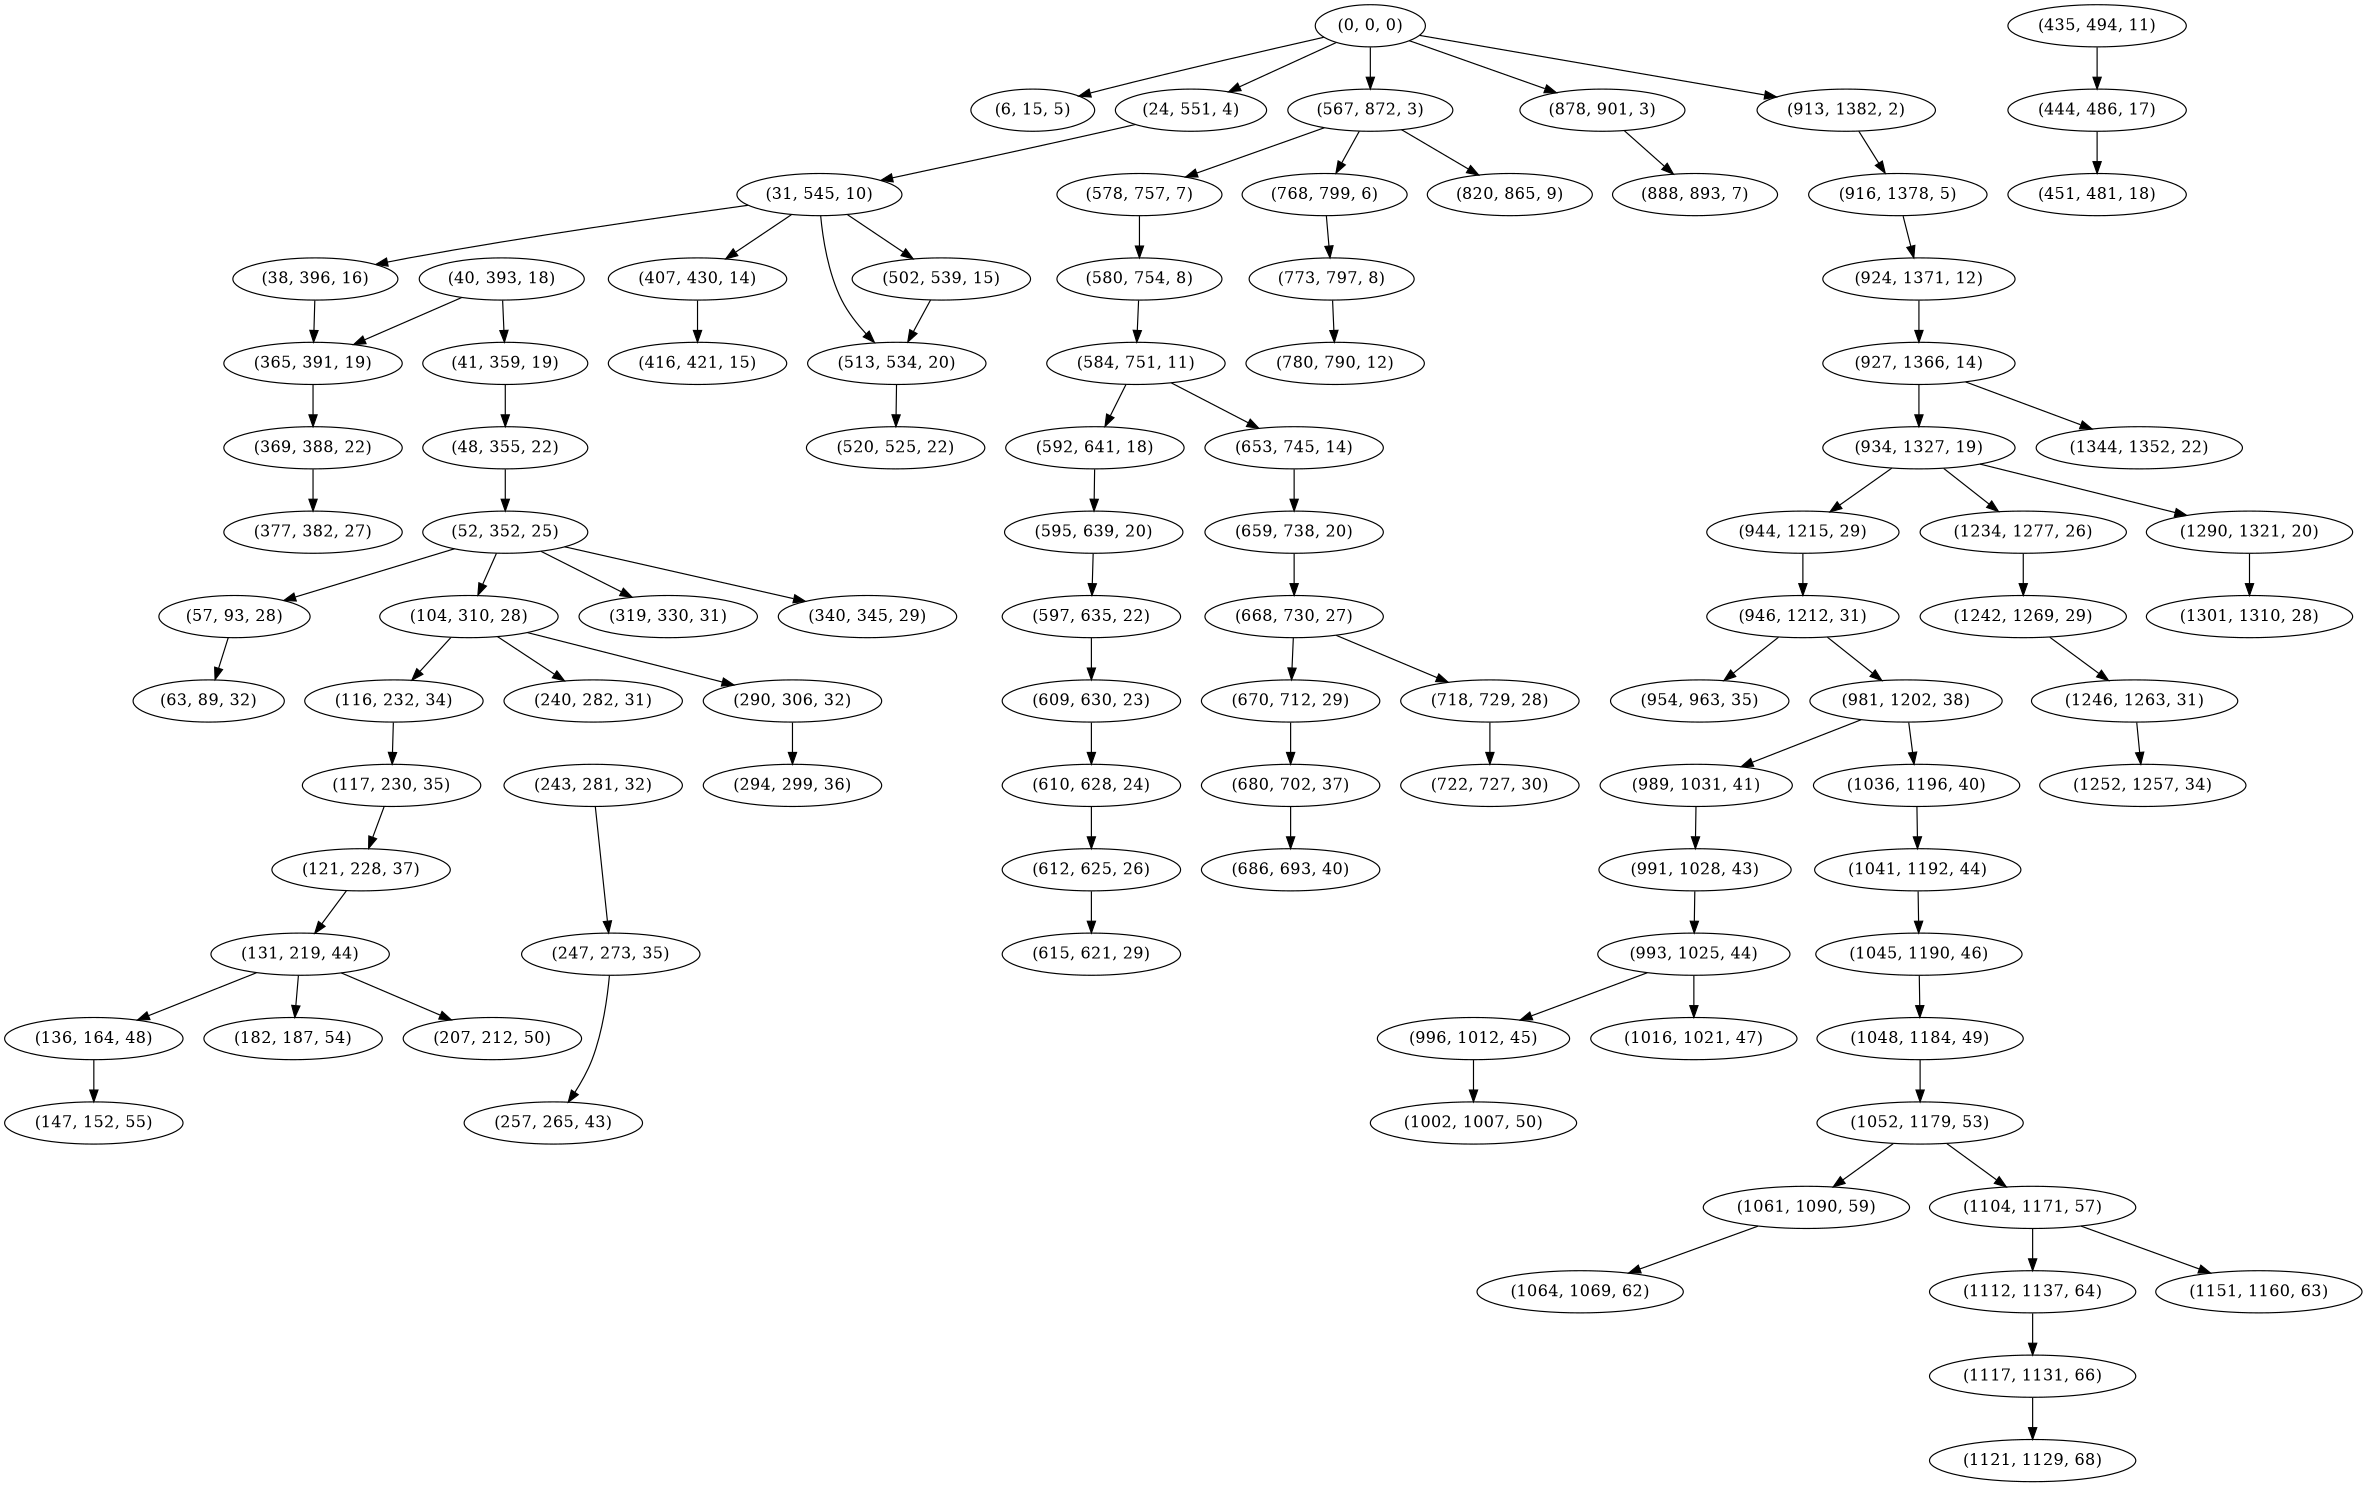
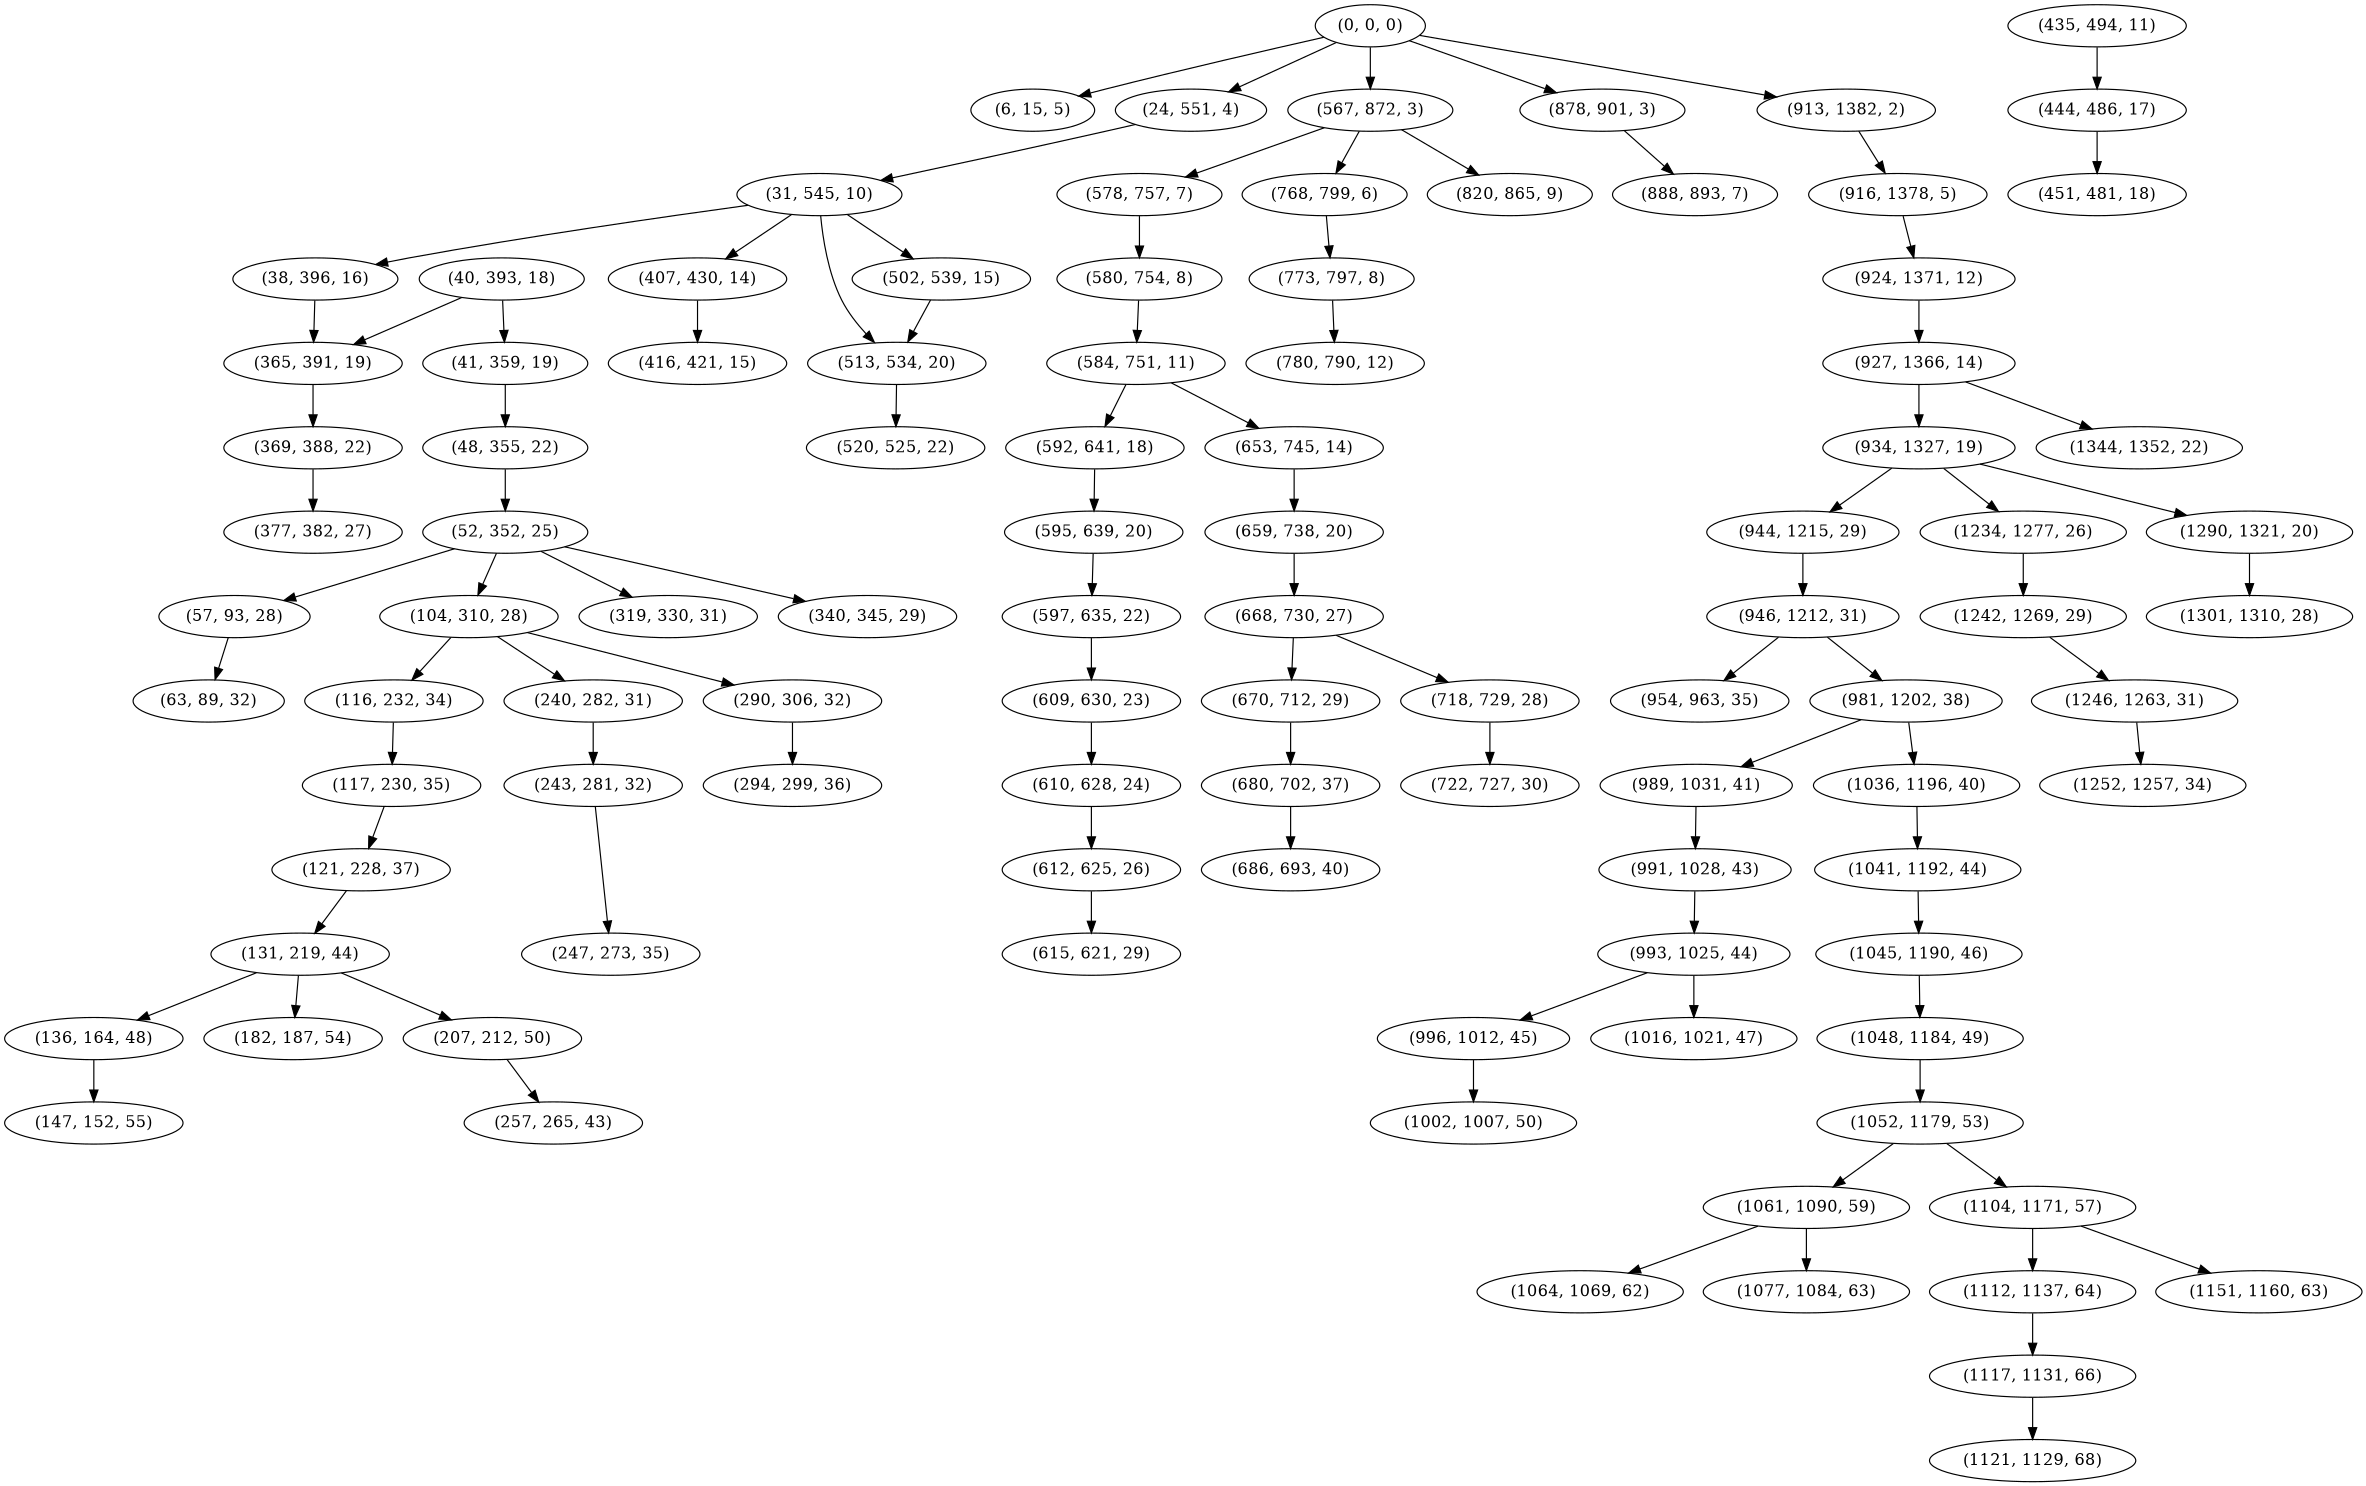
edge "(240, 282, 31)" -> "(243, 281, 32)": added
edge "(247, 273, 35)" -> "(257, 265, 43)": now "(207, 212, 50)" -> "(257, 265, 43)"
node "(1077, 1084, 63)": added
